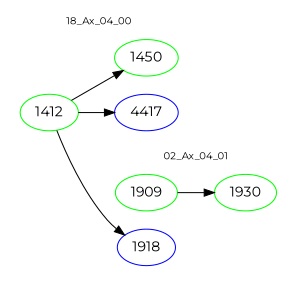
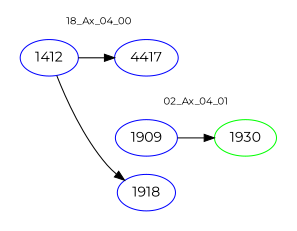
node "1450": removed
node "1412": color green -> blue
node "1909": color green -> blue
